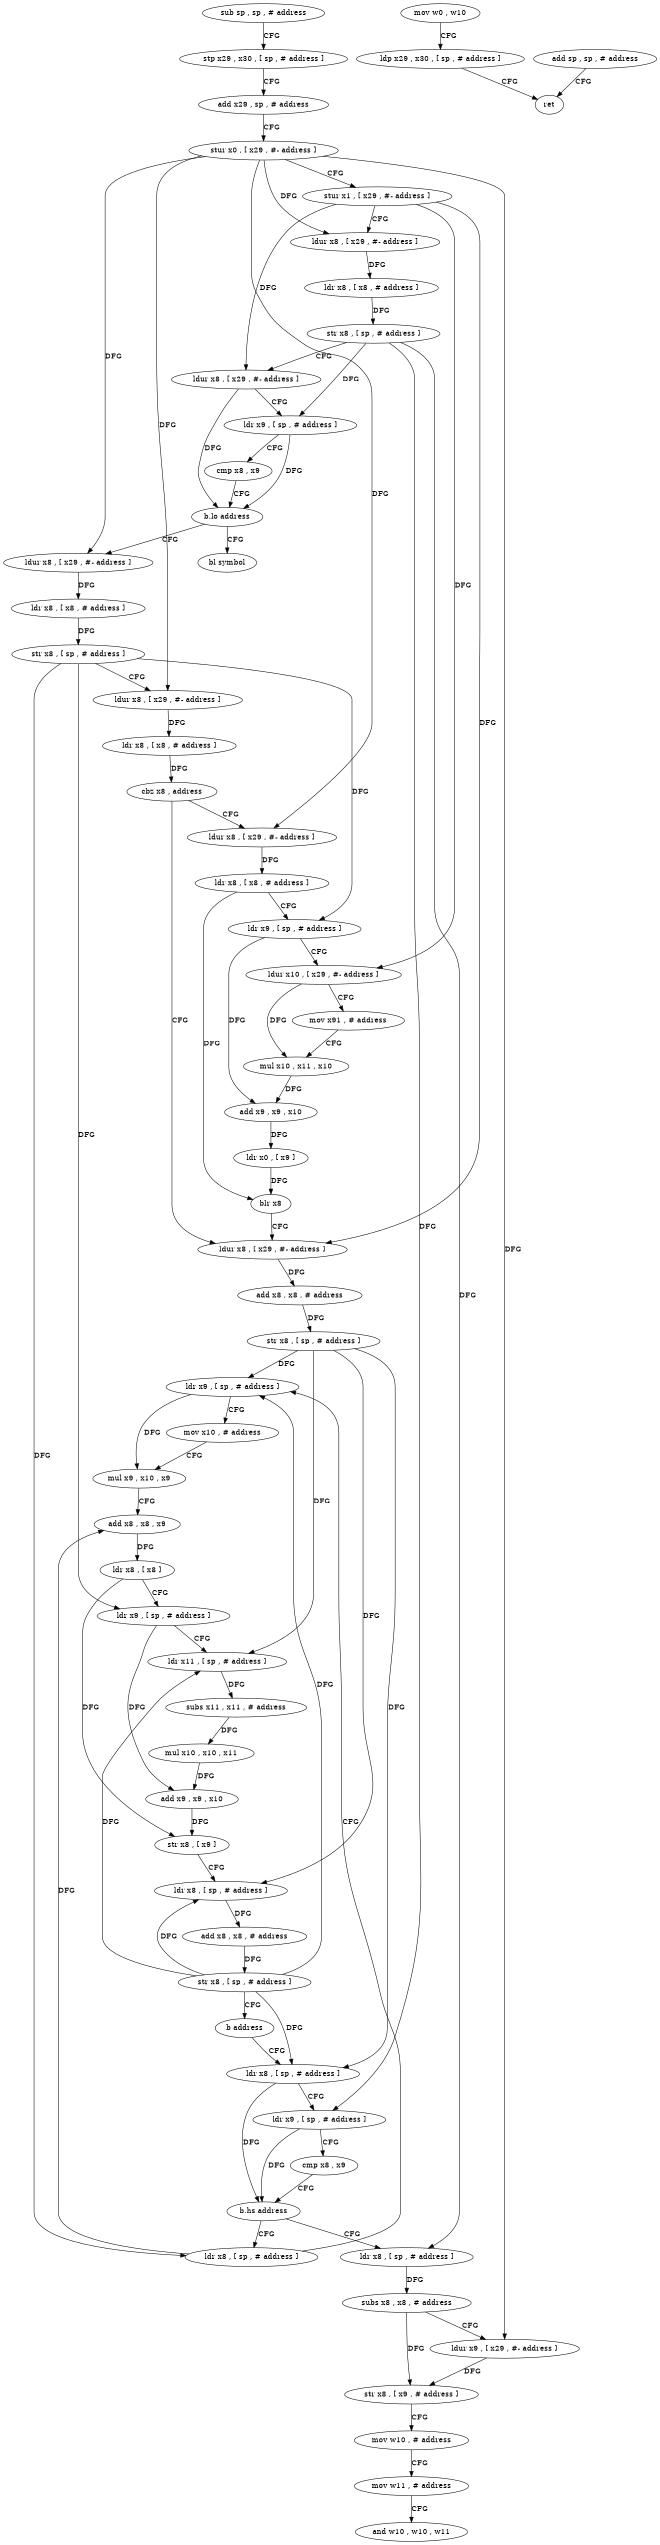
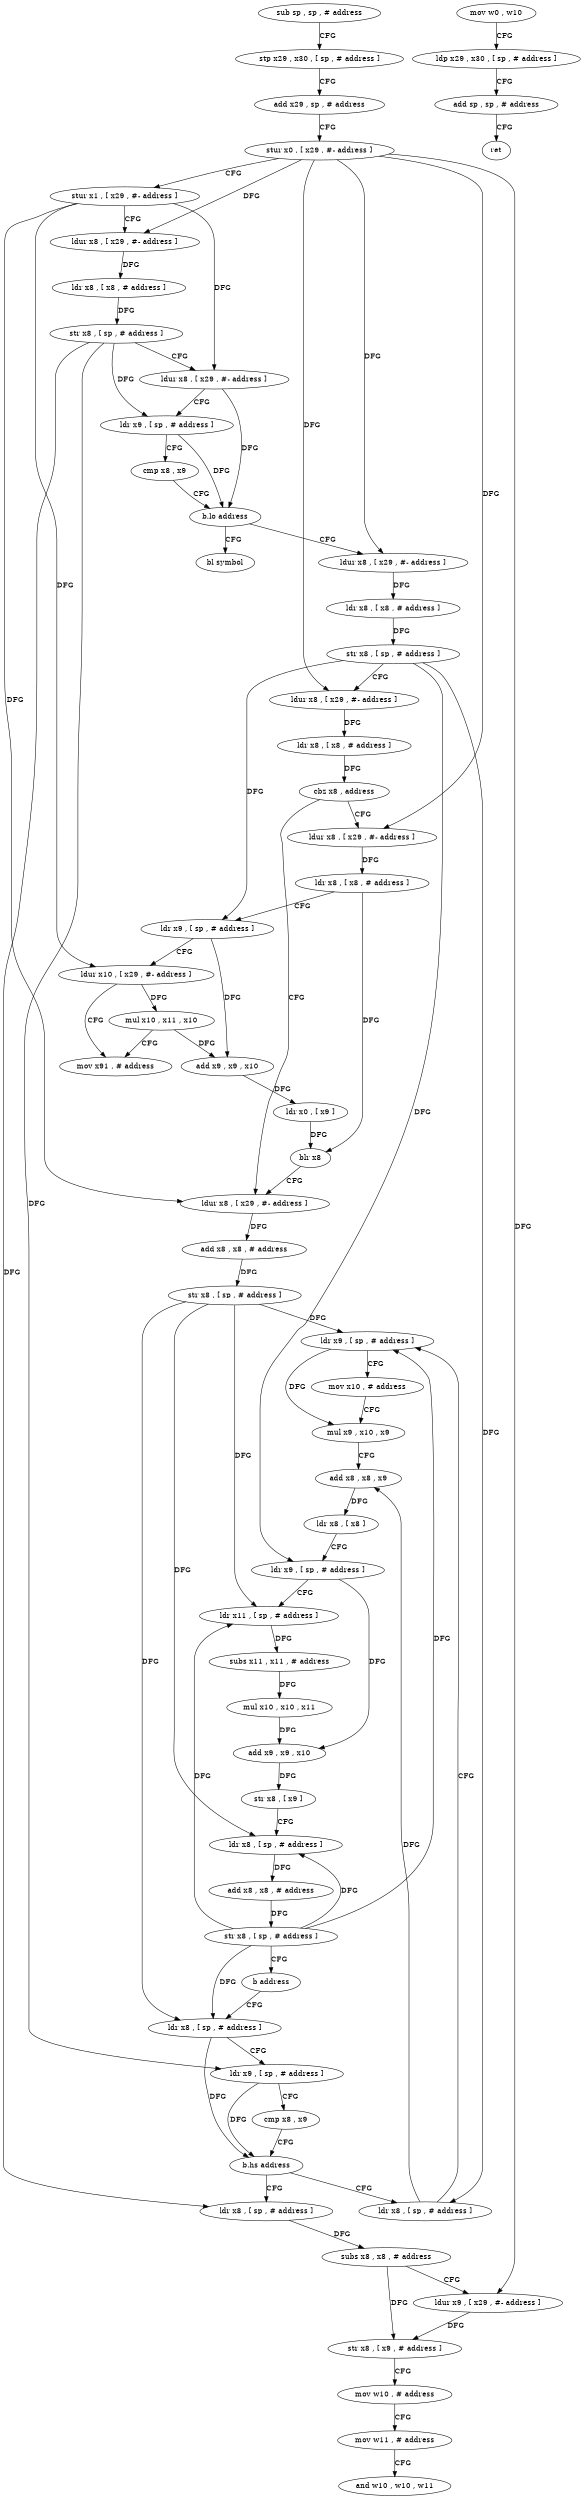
edge "ldp x29 , x30 , [ sp , # address ]" -> "ret": now "ldp x29 , x30 , [ sp , # address ]" -> "add sp , sp , # address"
edge "mov x91 , # address" -> "mul x10 , x11 , x10": reversed
edge "ldr x8 , [ x8 ]" -> "str x8 , [ x9 ]": removed, label "DFG"
